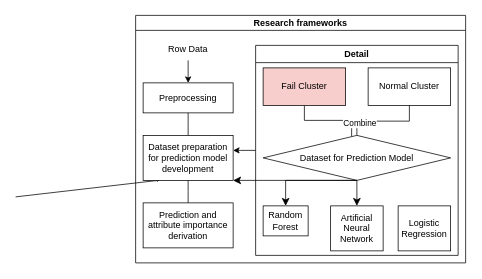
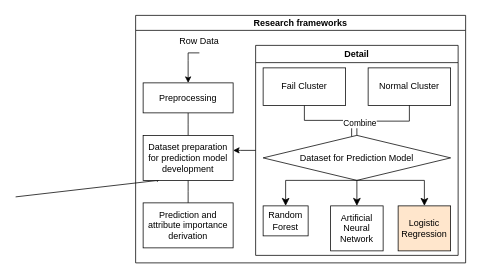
node "Row Data": moved (188, 49) -> (199, 42)
node "Fail Cluster": fillcolor #f8cecc -> #ffffff
edge "Dataset for Prediction Model" -> "Dataset preparation for prediction model development": now "Dataset for Prediction Model" -> "Logistic Regression"
node "Logistic Regression": fillcolor #ffffff -> #ffe6cc
